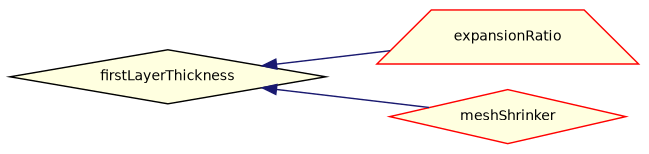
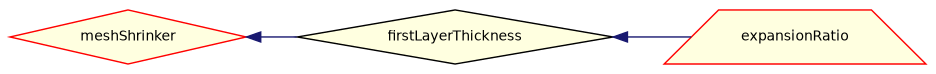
edge "meshShrinker" -> "firstLayerThickness": reversed
